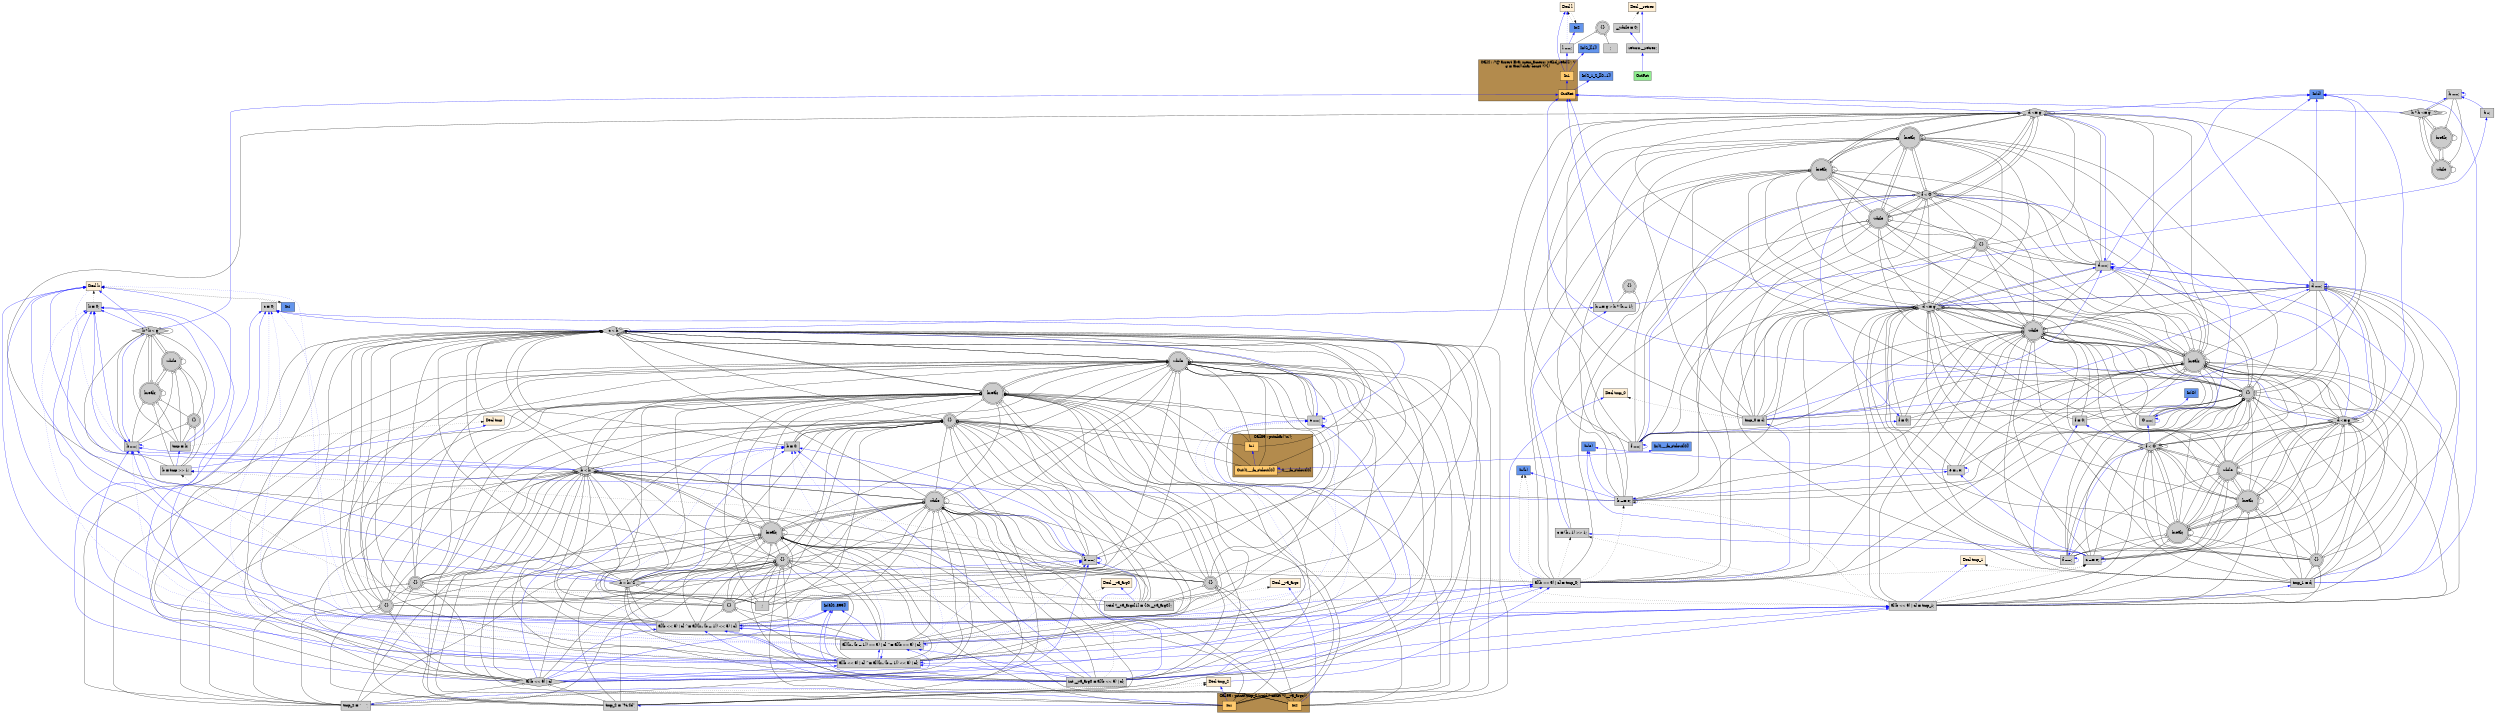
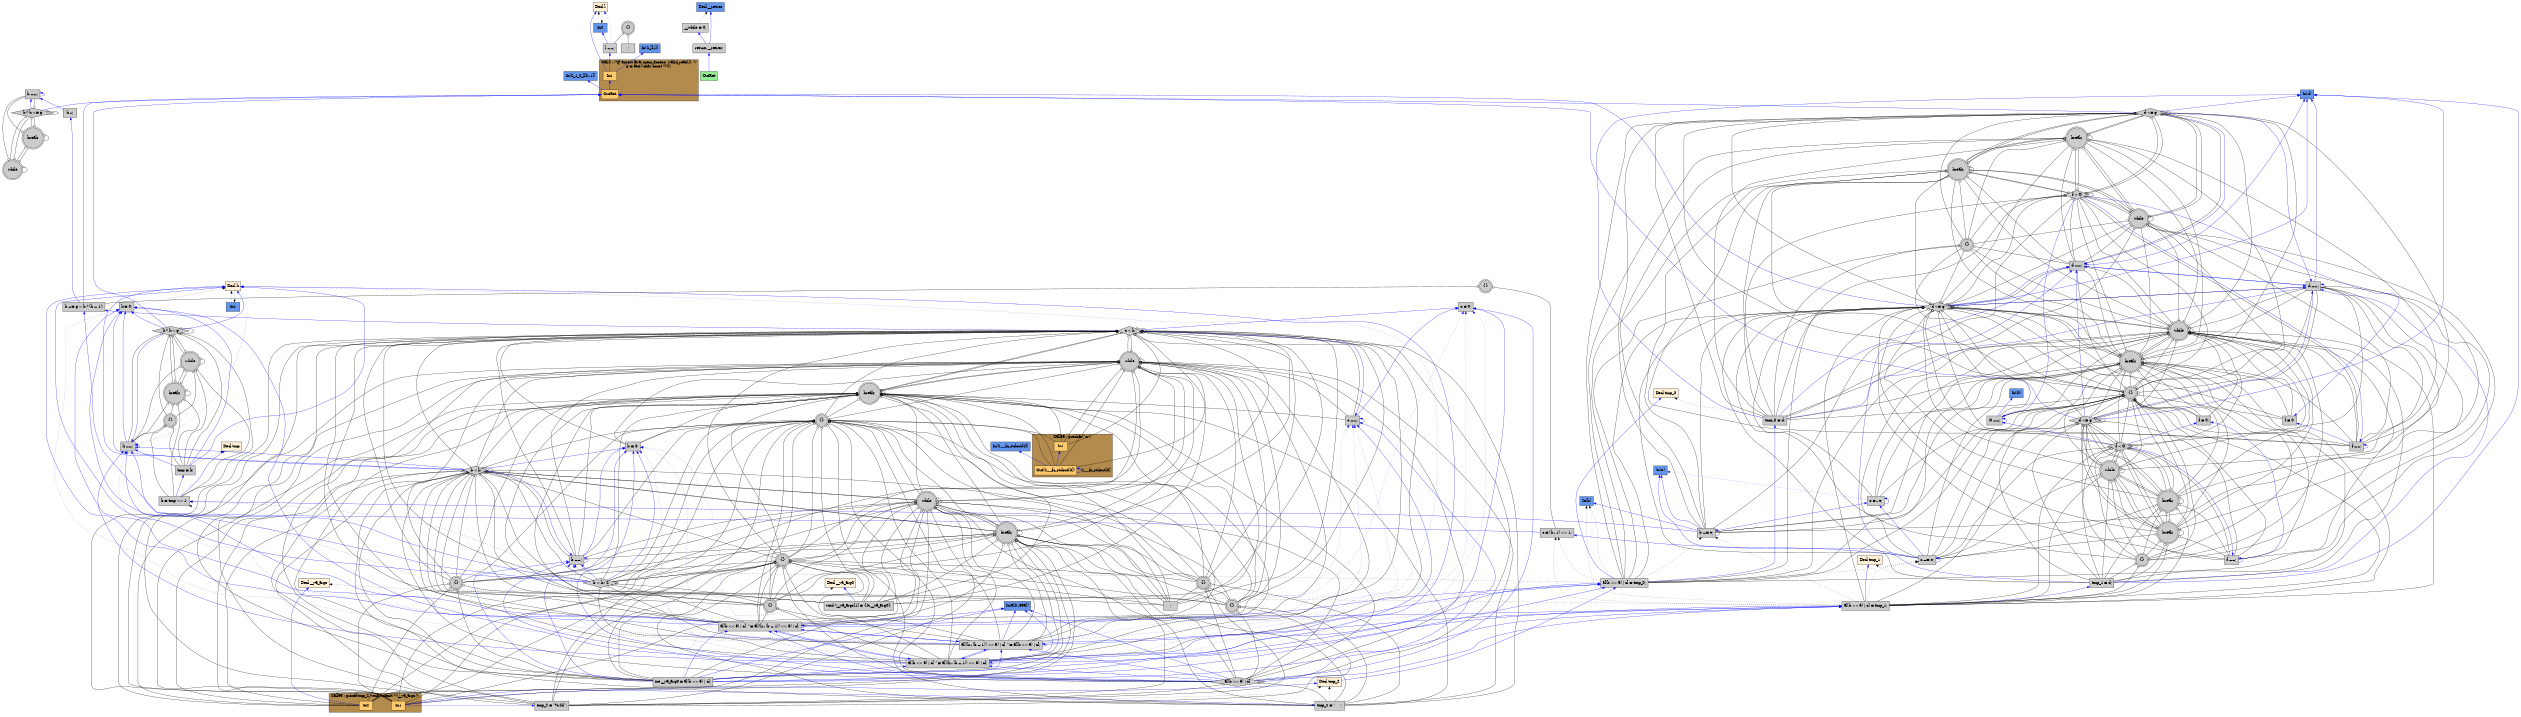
node "Decl __retres": fillcolor #ffefd5 -> #6495ed
edge "tmp = k;" -> "k ++;": added
edge "e = - e;" -> "In(e)": style solid -> dotted
